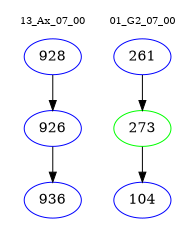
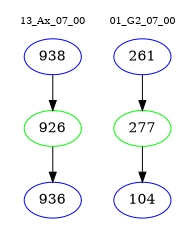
node "928": label "928" -> "938"
node "926": color blue -> green
node "273": label "273" -> "277"
